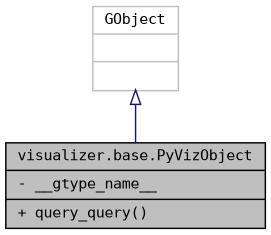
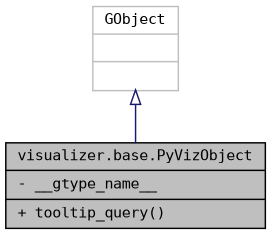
node "visualizer.base.PyVizObject": text "+ query_query()" -> "+ tooltip_query()"
